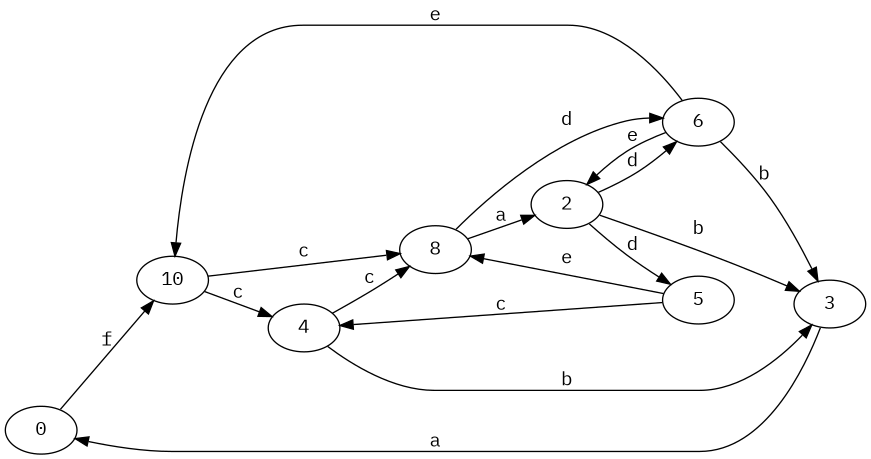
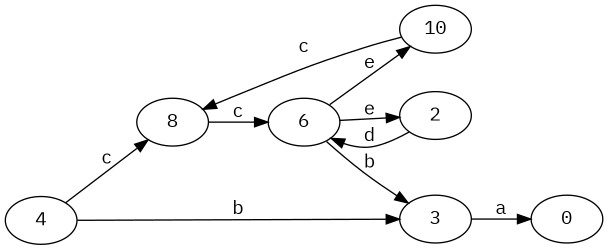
edge "8" -> "6": label "d" -> "c"
edge "8" -> "2": removed, label "a"
edge "2" -> "3": removed, label "b"
node "5": removed
edge "10" -> "4": removed, label "c"
edge "0" -> "10": removed, label "f"
